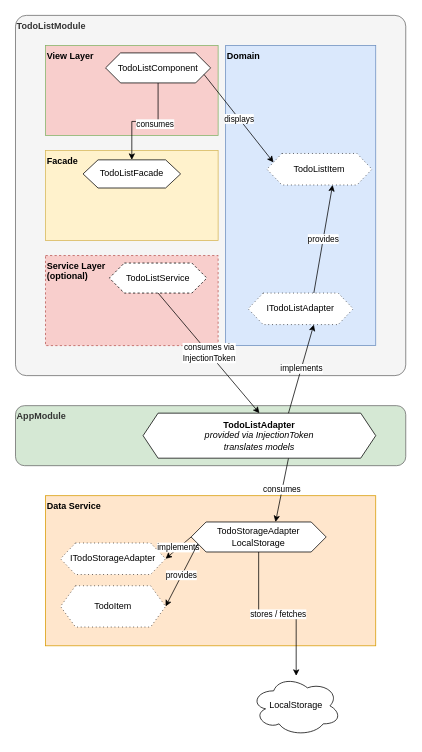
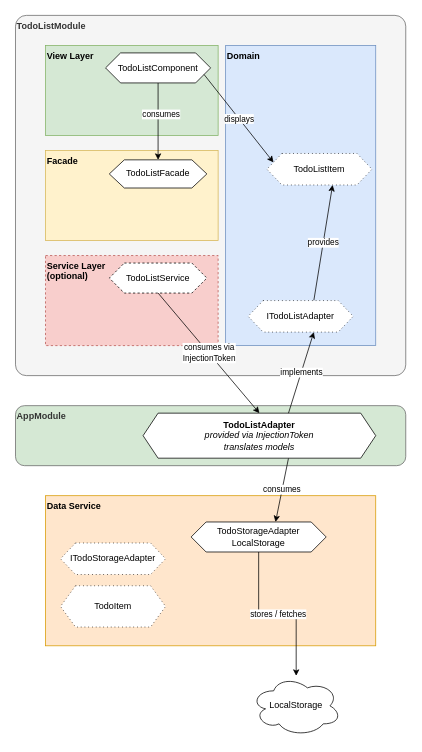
node "View Layer": fillcolor #f8cecc -> #d5e8d4
node "TodoListFacade": moved (132, 174) -> (158, 174)
node "ITodoListAdapter": moved (300, 309) -> (300, 316)
edge "TodoStorageAdapter LocalStorage" -> "ITodoStorageAdapter": removed, label "implements"
edge "TodoStorageAdapter LocalStorage" -> "TodoItem": removed, label "provides"
